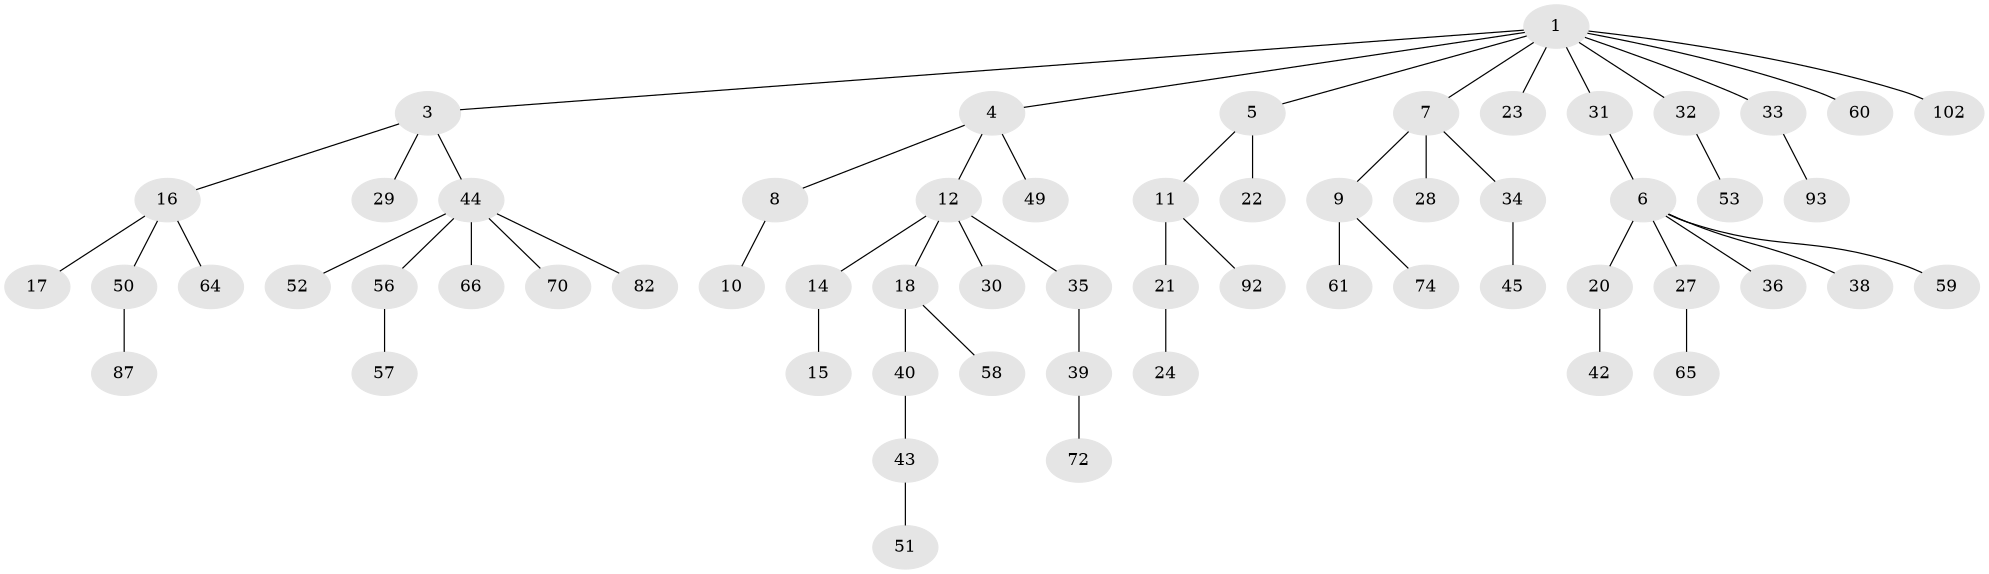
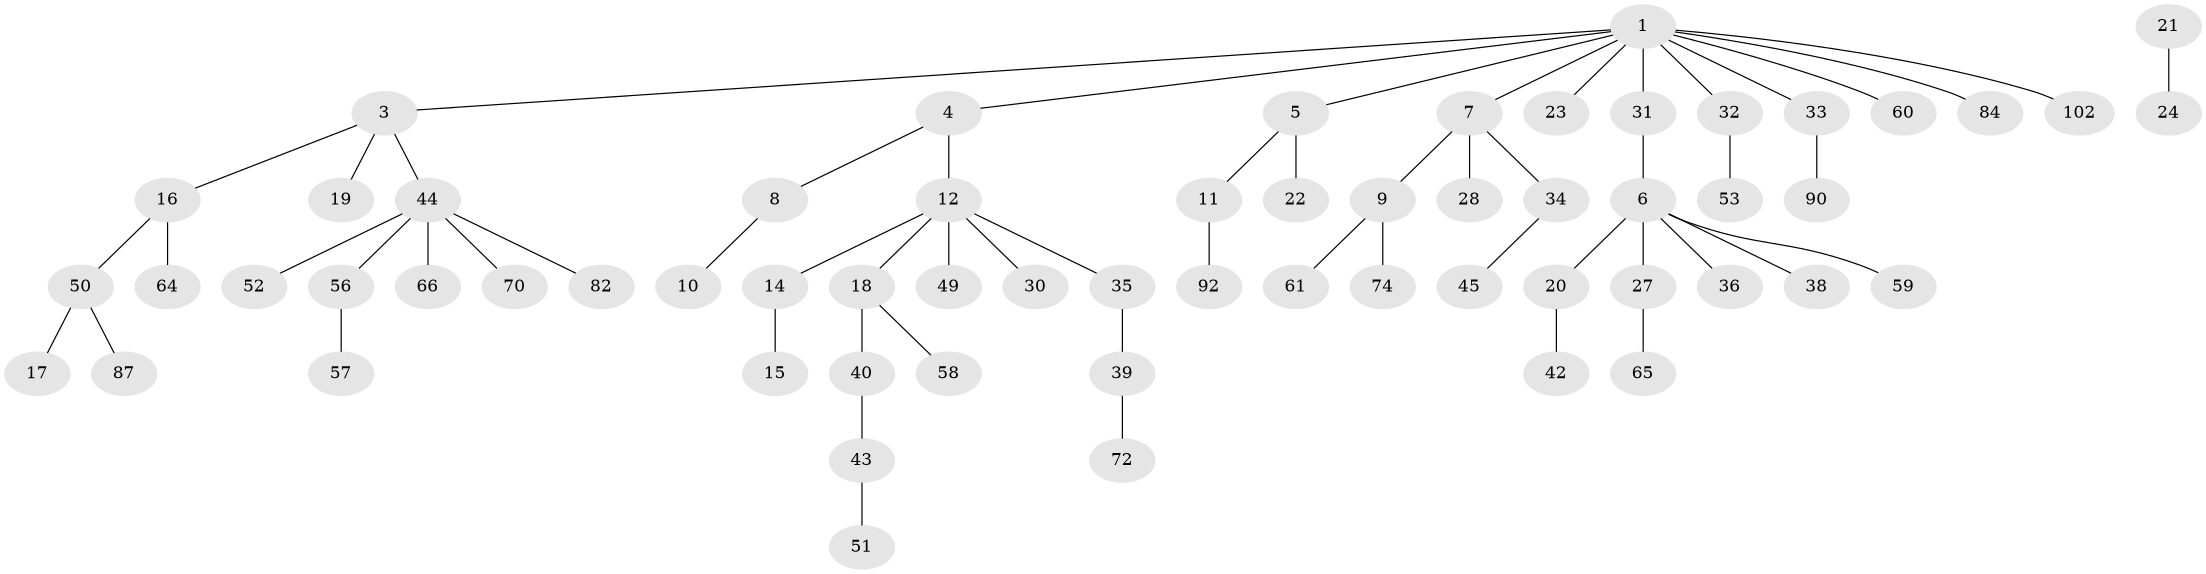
node "84": added
edge "4" -- "49": now "12" -- "49"
node "29": label "29" -> "19"
node "93": label "93" -> "90"
edge "16" -- "17": now "50" -- "17"
edge "11" -- "21": removed
